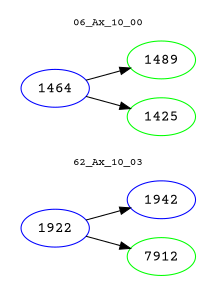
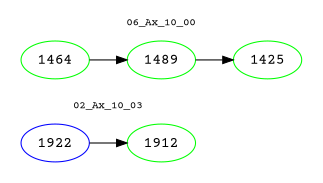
node "1464": color blue -> green
edge "1464" -> "1425": now "1489" -> "1425"
cluster "62_Ax_10_03": label "62_Ax_10_03" -> "02_Ax_10_03"
node "1942": removed
node "7912": label "7912" -> "1912"
